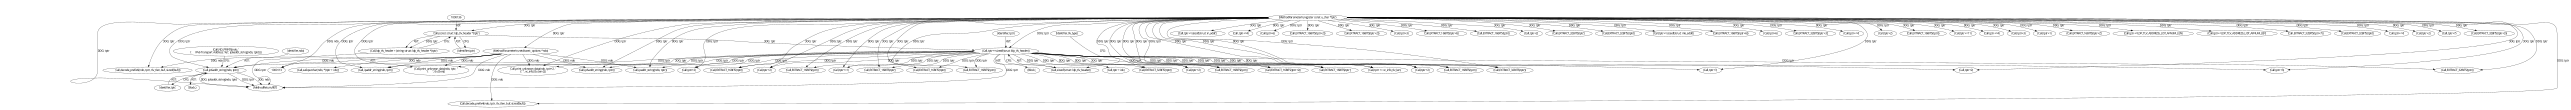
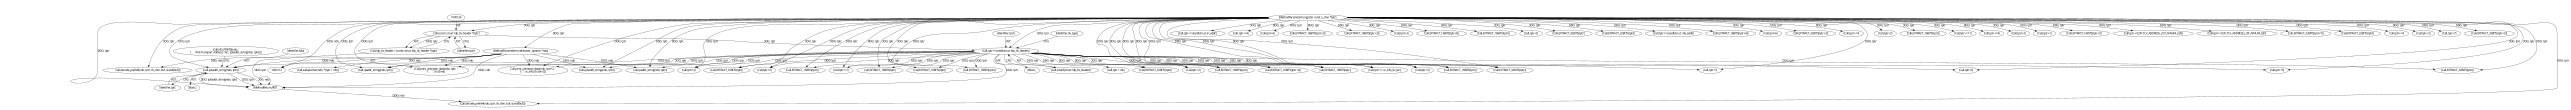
node "(Call,ldp_tlv_header = (string struct ldp_tlv_header *)tptr)": label "(Call,ldp_tlv_header = (string struct ldp_tlv_header *)tptr)" -> "(Call,ldp_tlv_header = (const struct ldp_tlv_header *)tptr)"
edge "(Identifier,tlv_type)" -> "(Call,sizeof(struct ldp_tlv_header))": now "(Identifier,tlv_type)" -> "(Call,tptr+=sizeof(struct ldp_tlv_header))"
edge "(MethodParameterIn,netdissect_options *ndo)" -> "(Call,decode_prefix4(ndo, tptr, tlv_tlen, buf, sizeof(buf)))": now "(MethodReturn,RET)" -> "(Call,decode_prefix4(ndo, tptr, tlv_tlen, buf, sizeof(buf)))"
